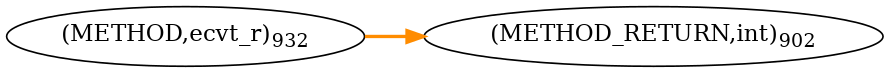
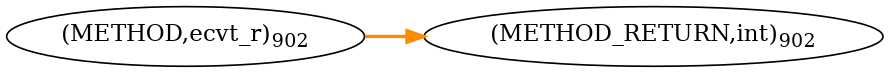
node "(METHOD,ecvt_r)": text "932" -> "902"
